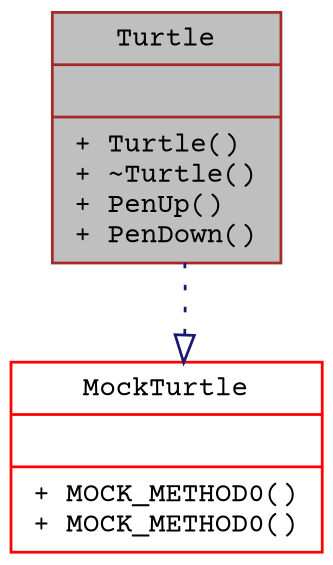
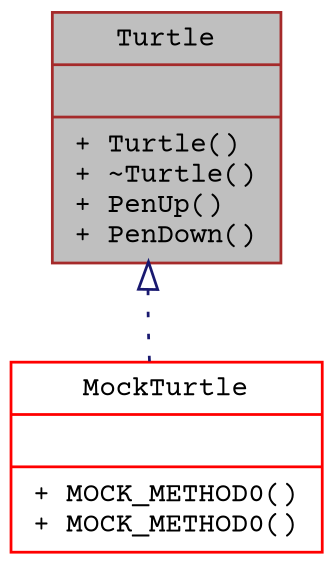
edge "Turtle" -> "MockTurtle": reversed
